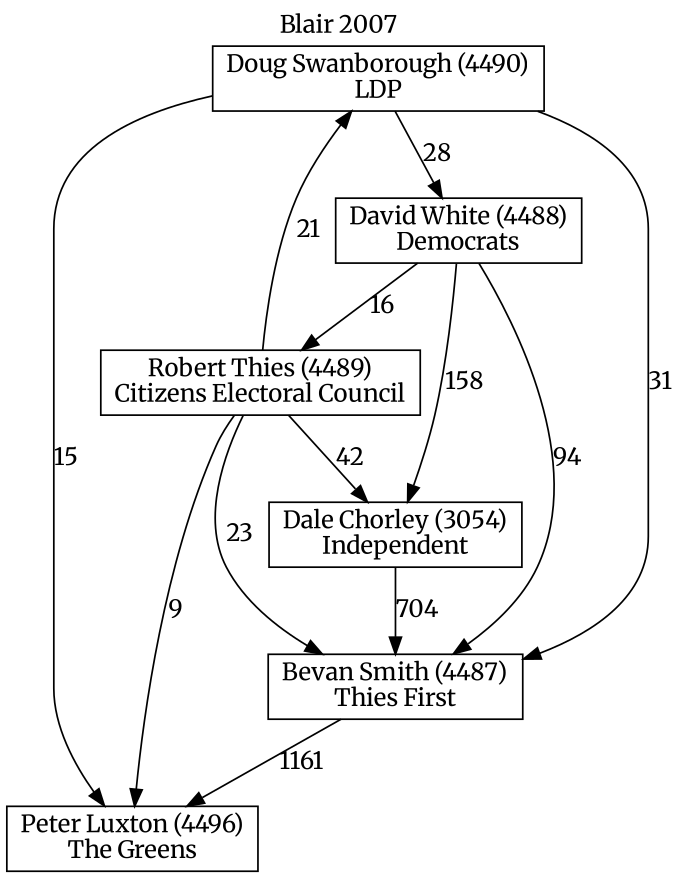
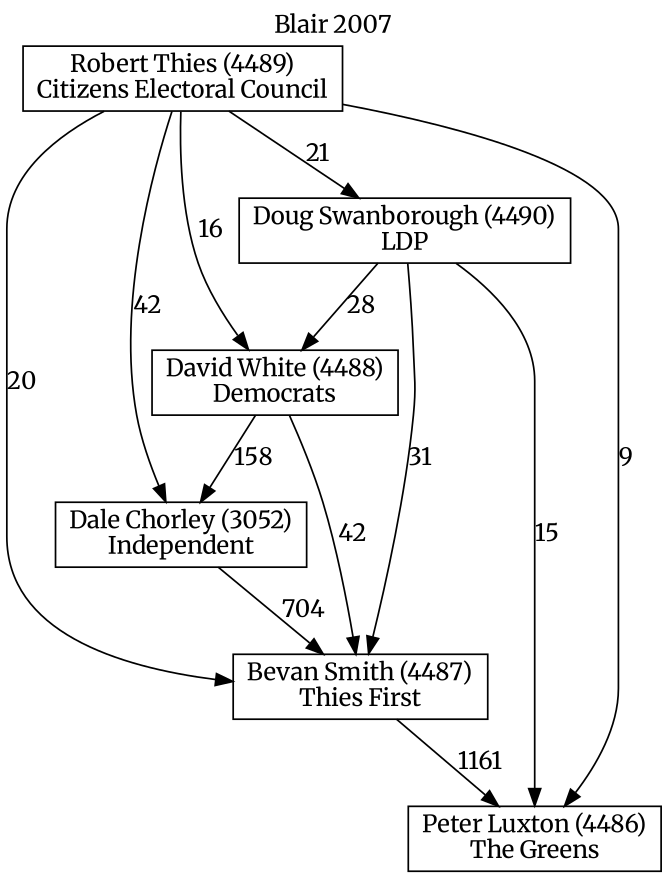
edge "David White (4488) Democrats" -> "Robert Thies (4489) Citizens Electoral Council": reversed
edge "David White (4488) Democrats" -> "Bevan Smith (4487) Thies First": label "94" -> "42"
edge "Robert Thies (4489) Citizens Electoral Council" -> "Bevan Smith (4487) Thies First": label "23" -> "20"
node "Dale Chorley (3054) Independent": label "Dale Chorley (3054) Independent" -> "Dale Chorley (3052) Independent"
node "Peter Luxton (4496) The Greens": label "Peter Luxton (4496) The Greens" -> "Peter Luxton (4486) The Greens"
